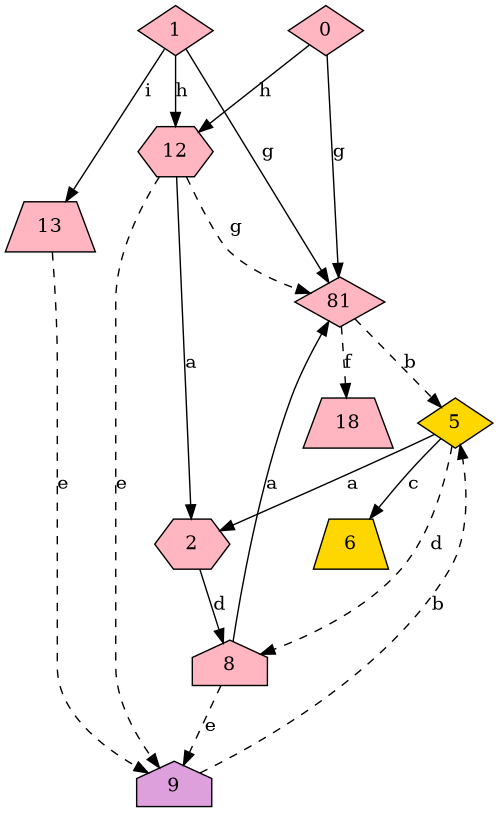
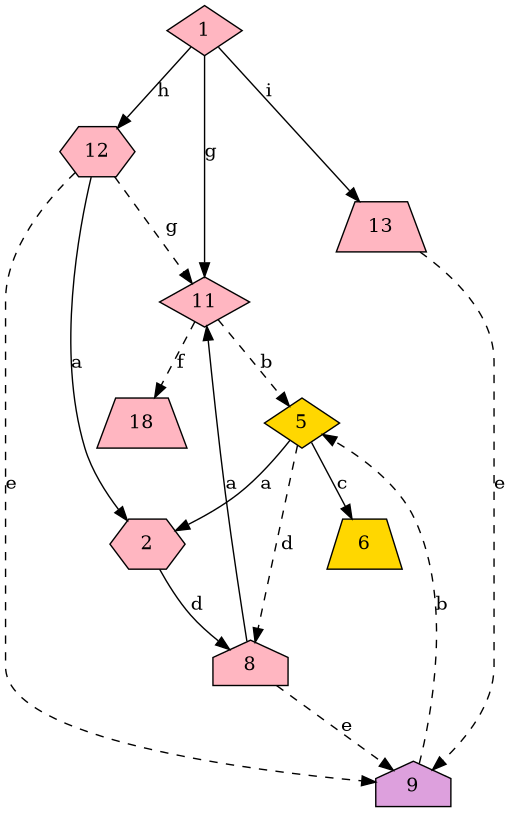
node "0": removed
node "81": label "81" -> "11"
